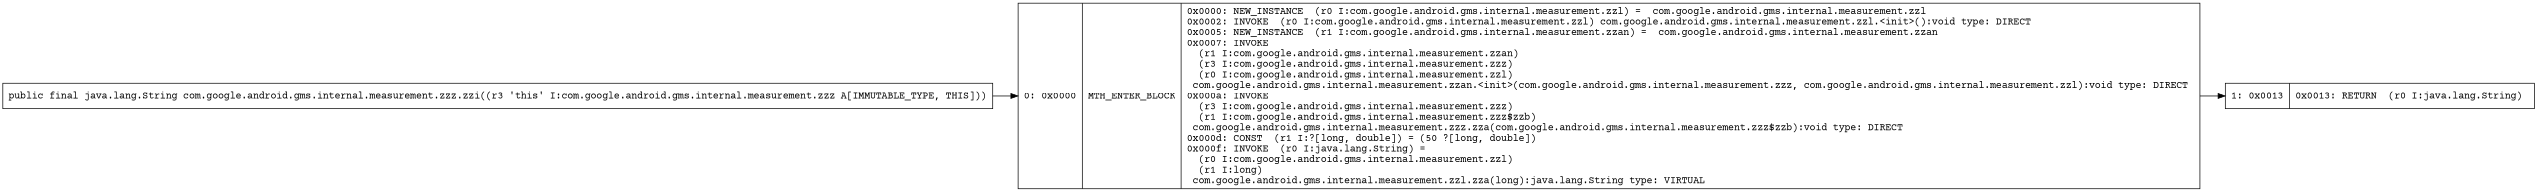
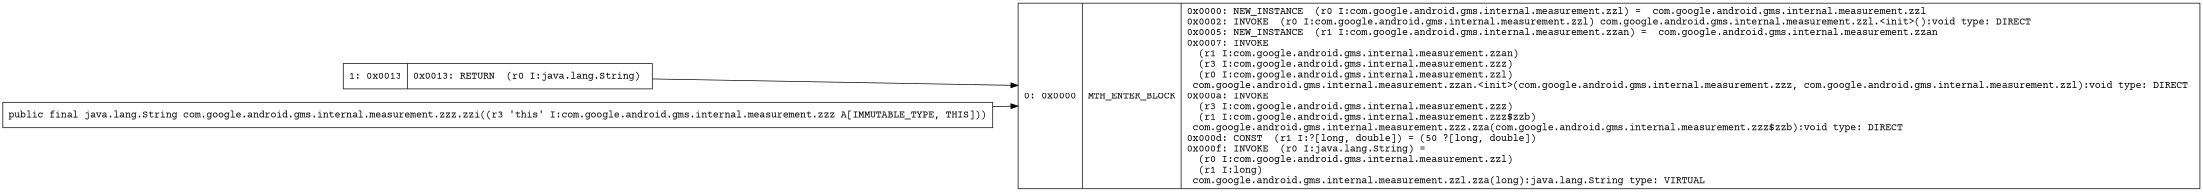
edge "0: 0x0000" -> "1: 0x0013": reversed
